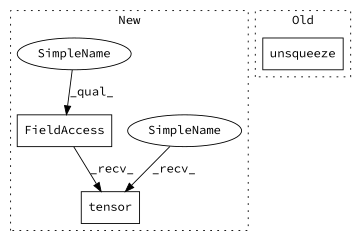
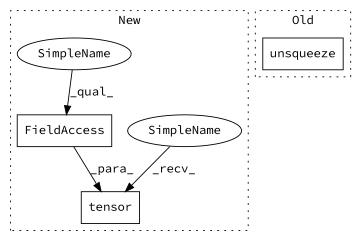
edge "FieldAccess" -> "tensor": label "_recv_" -> "_para_"
